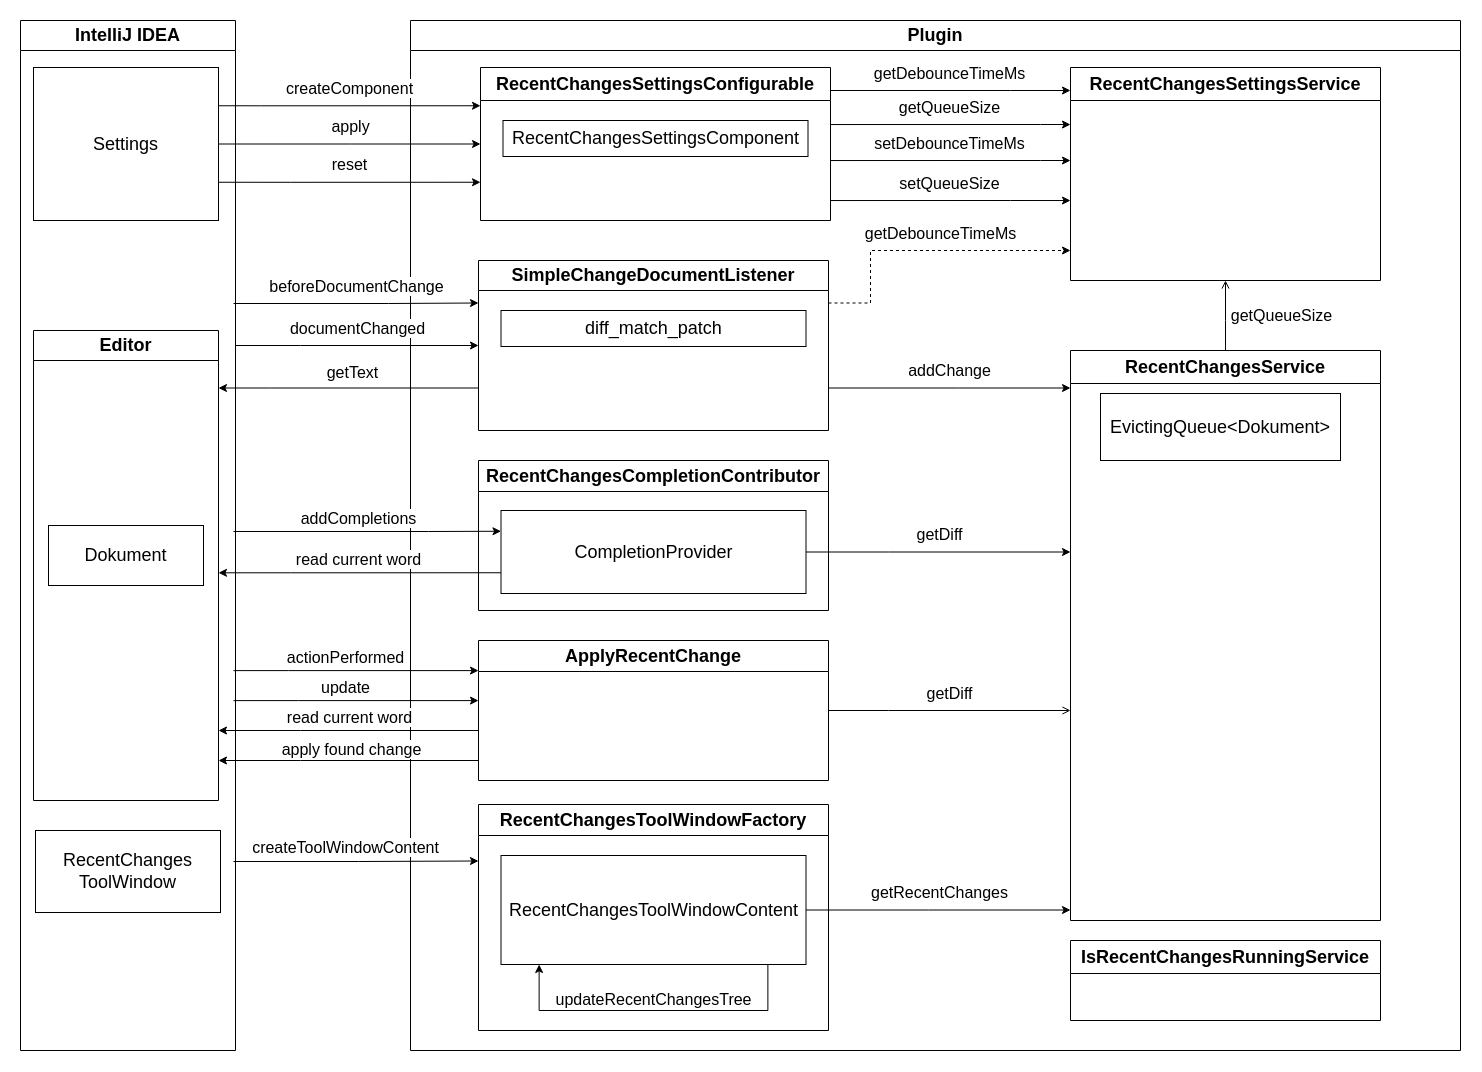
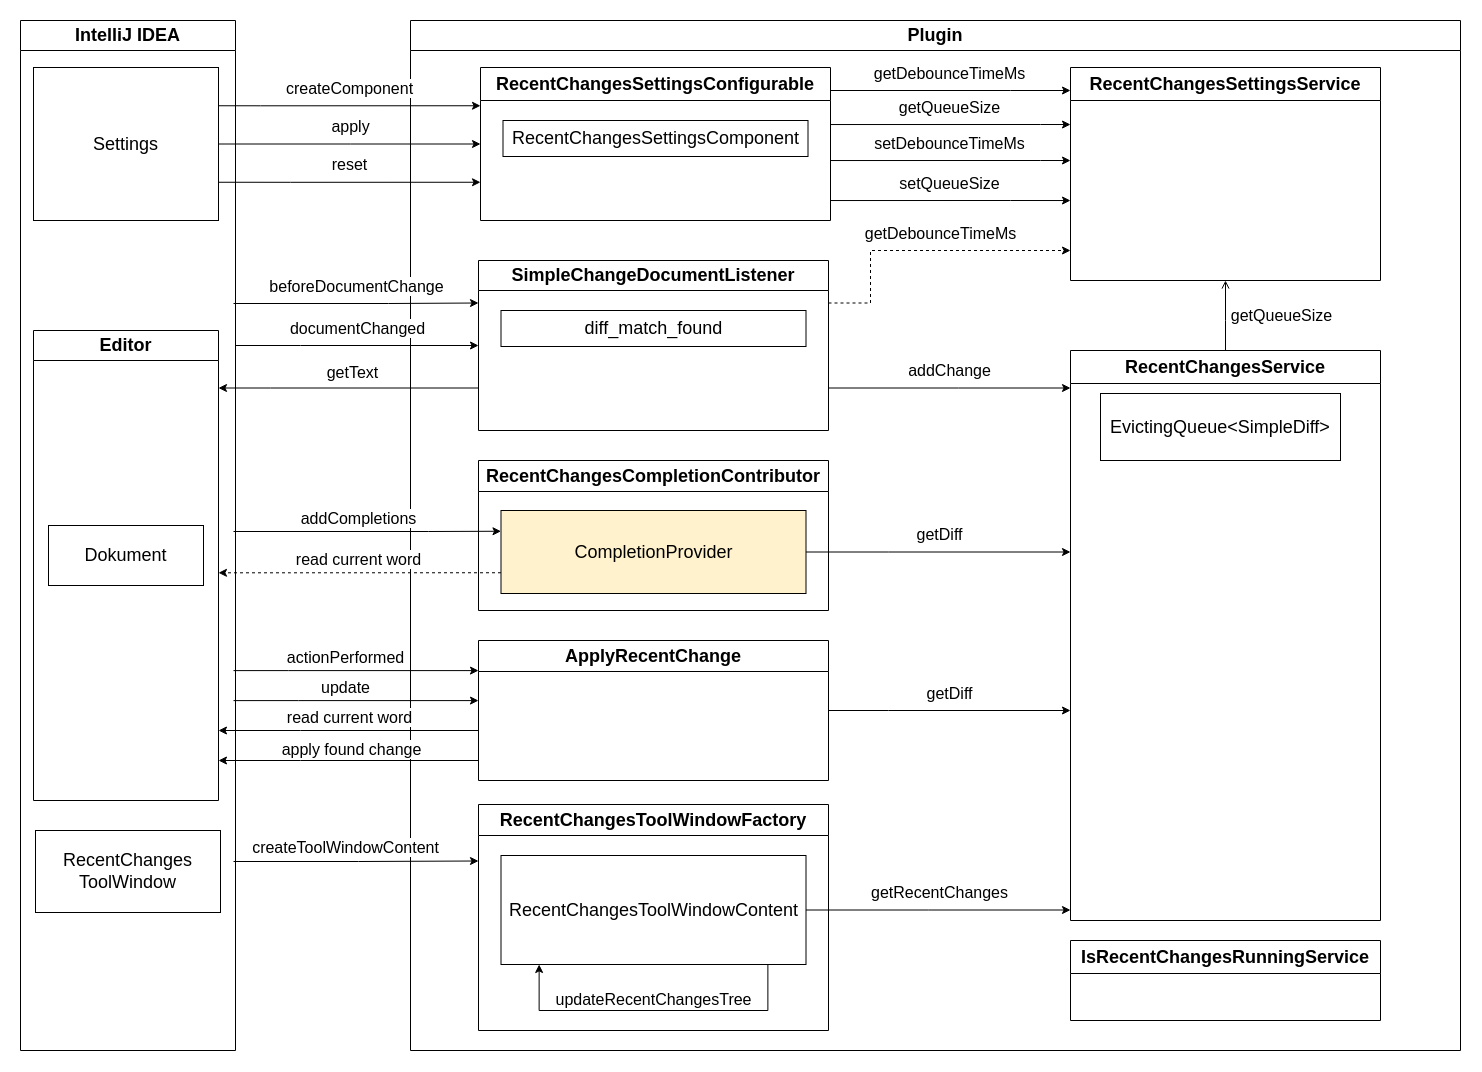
node "diff_match_patch": label "diff_match_patch" -> "diff_match_found"
node "EvictingQueue<Dokument>": label "EvictingQueue<Dokument>" -> "EvictingQueue<SimpleDiff>"
node "CompletionProvider": fillcolor #ffffff -> #fff2cc
edge "CompletionProvider" -> "Editor": style solid -> dashed
edge "ApplyRecentChange" -> "RecentChangesService": arrowhead open -> classic
